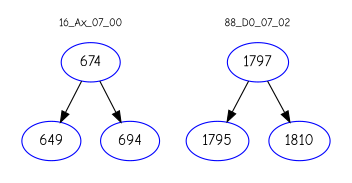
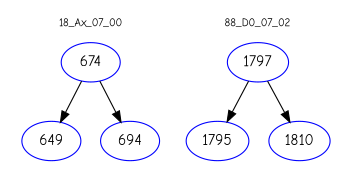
cluster "16_Ax_07_00": label "16_Ax_07_00" -> "18_Ax_07_00"
